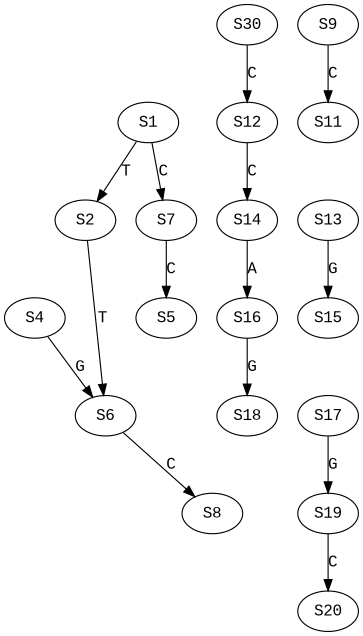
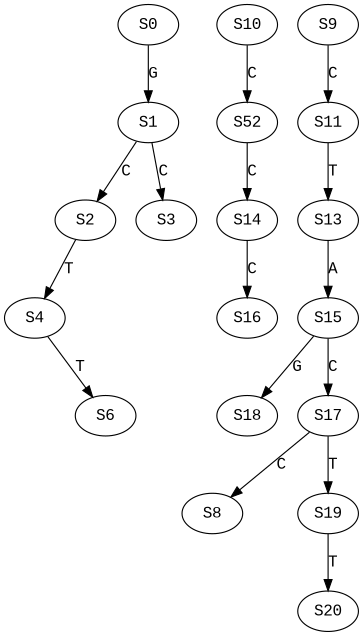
node "S0": added
node "S30": label "S30" -> "S10"
node "S12": label "S12" -> "S52"
edge "S11" -> "S13": added, label "T"
edge "S1" -> "S2": label "T" -> "C"
node "S7": label "S7" -> "S3"
edge "S14" -> "S16": label "A" -> "C"
edge "S13" -> "S15": label "G" -> "A"
edge "S2" -> "S6": now "S2" -> "S4"
node "S5": removed
edge "S16" -> "S18": now "S15" -> "S18"
edge "S15" -> "S17": added, label "C"
edge "S4" -> "S6": label "G" -> "T"
edge "S6" -> "S8": now "S17" -> "S8"
edge "S17" -> "S19": label "G" -> "T"
edge "S19" -> "S20": label "C" -> "T"
